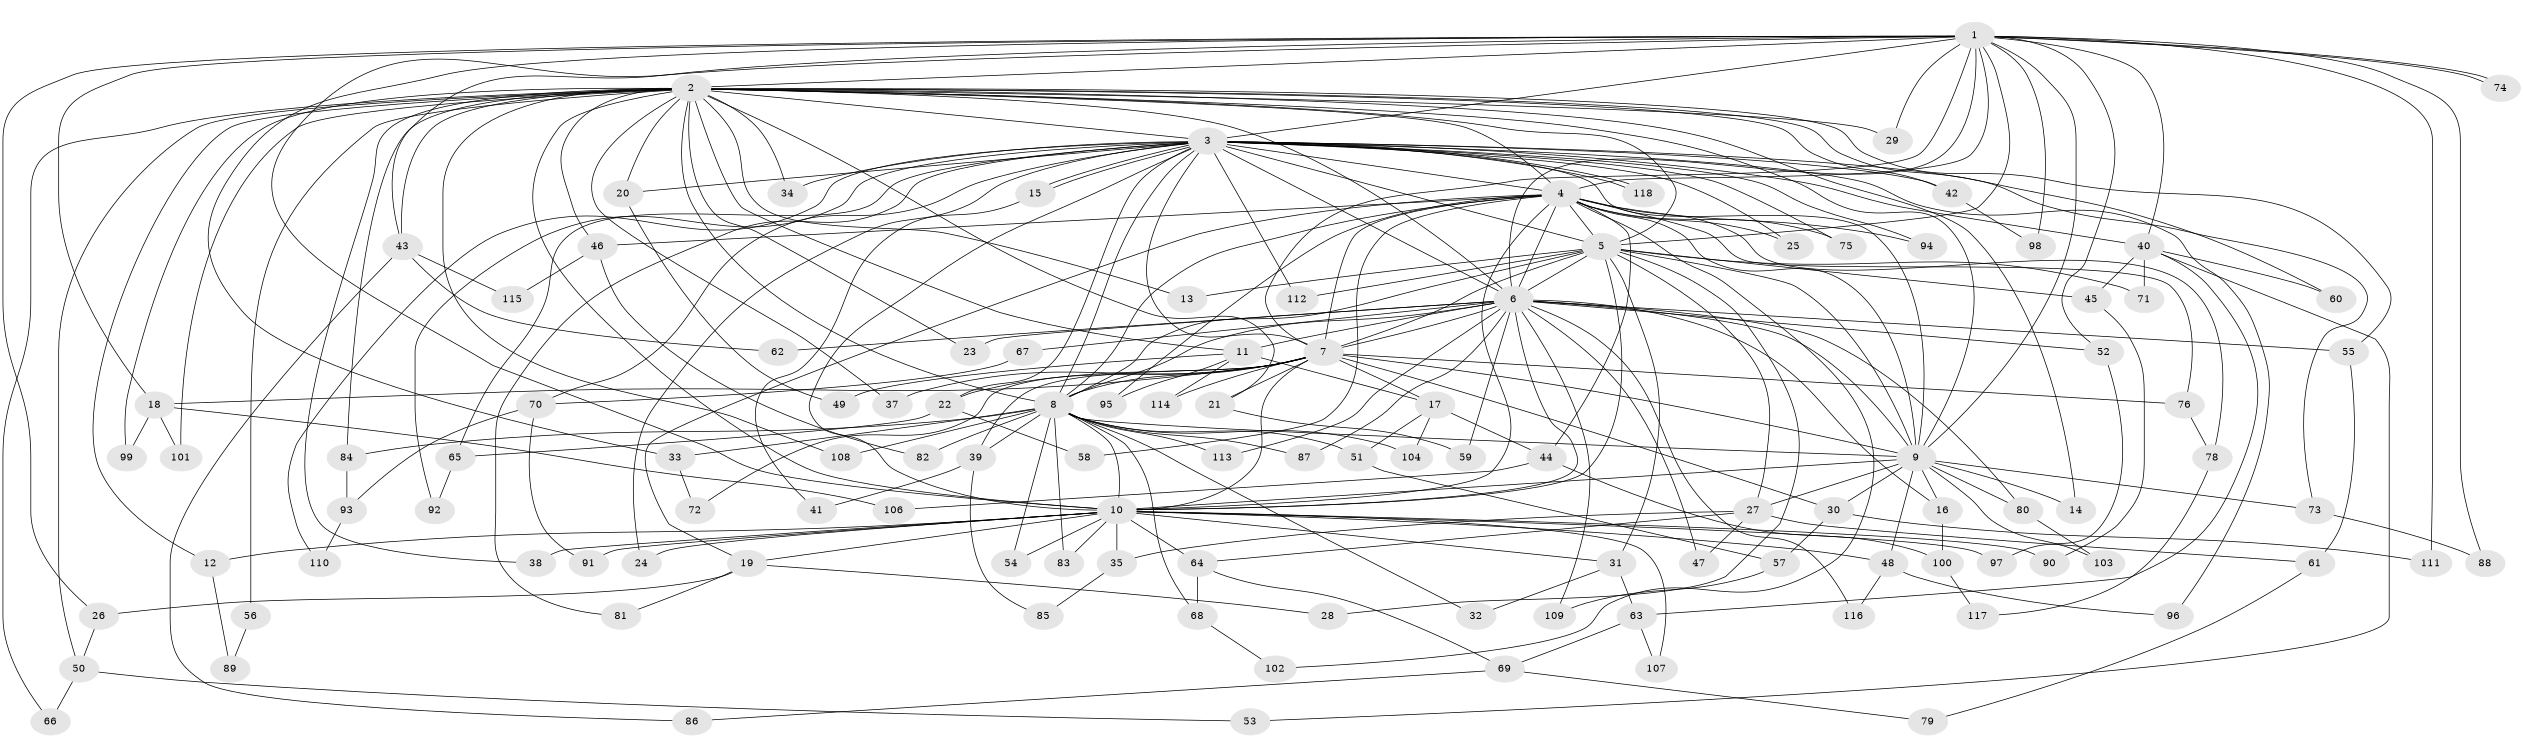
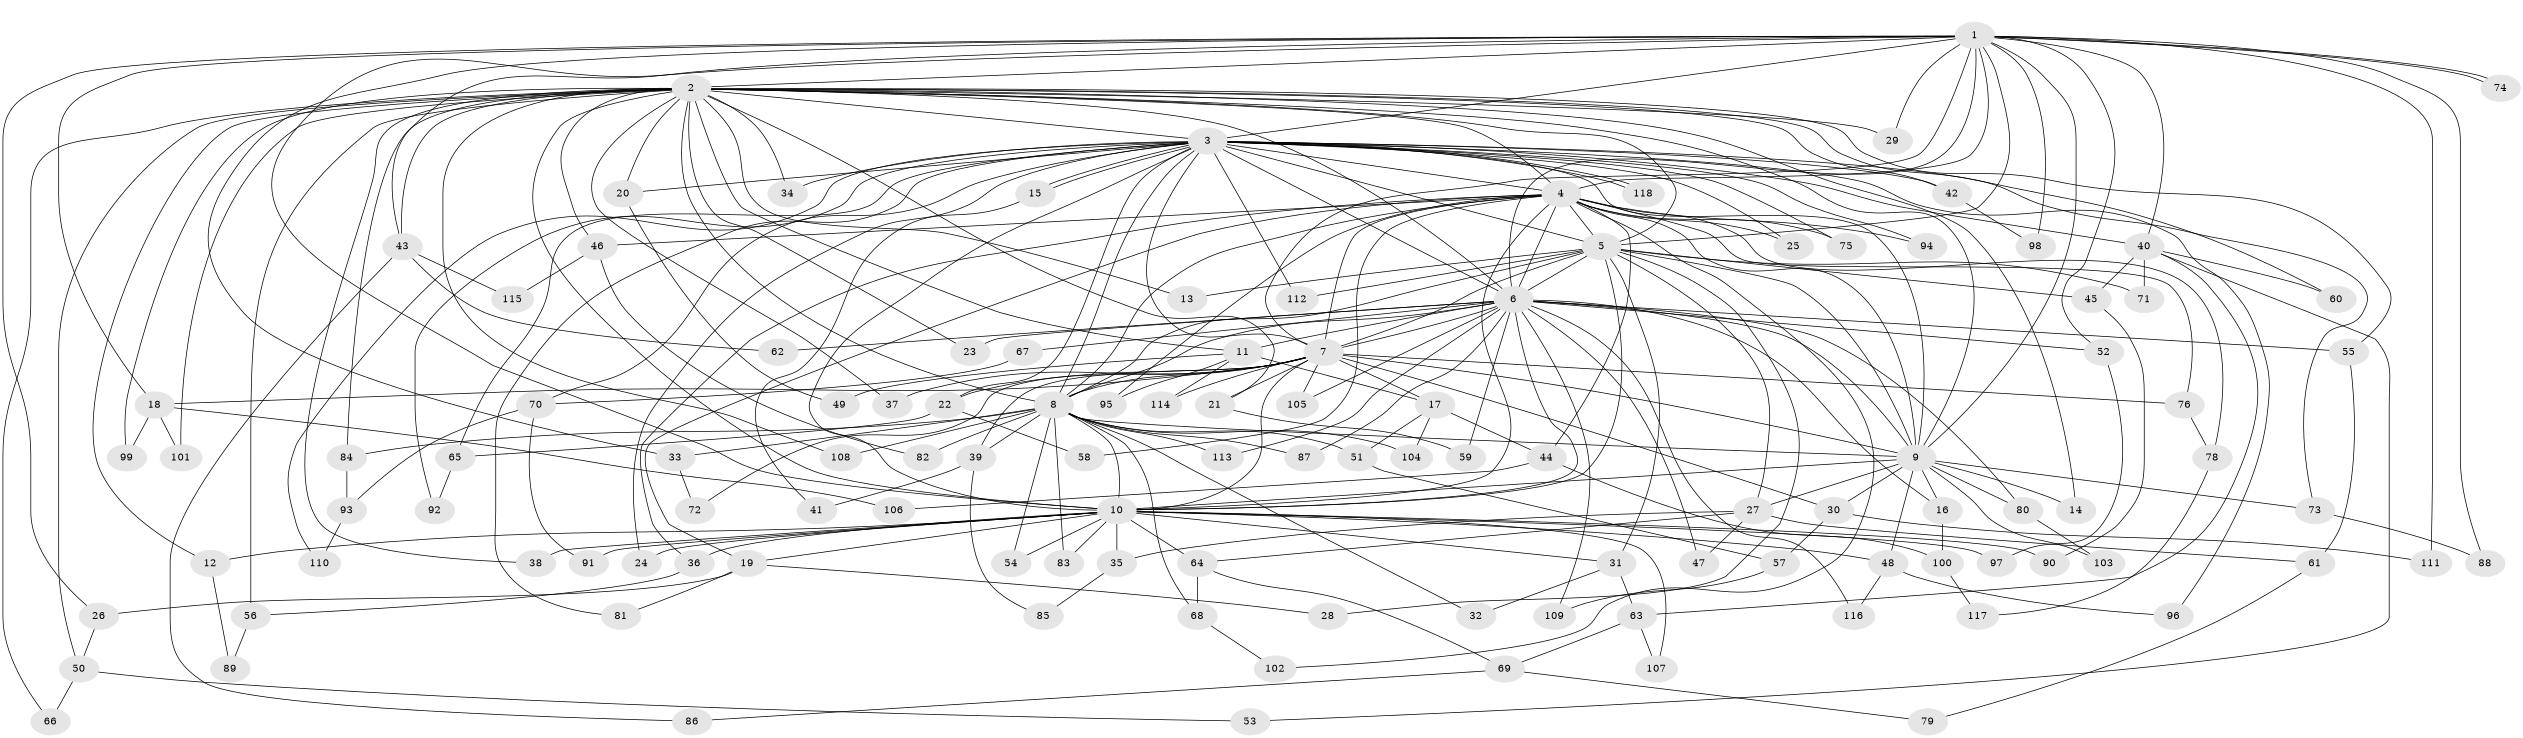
node "105": added
node "36": added
